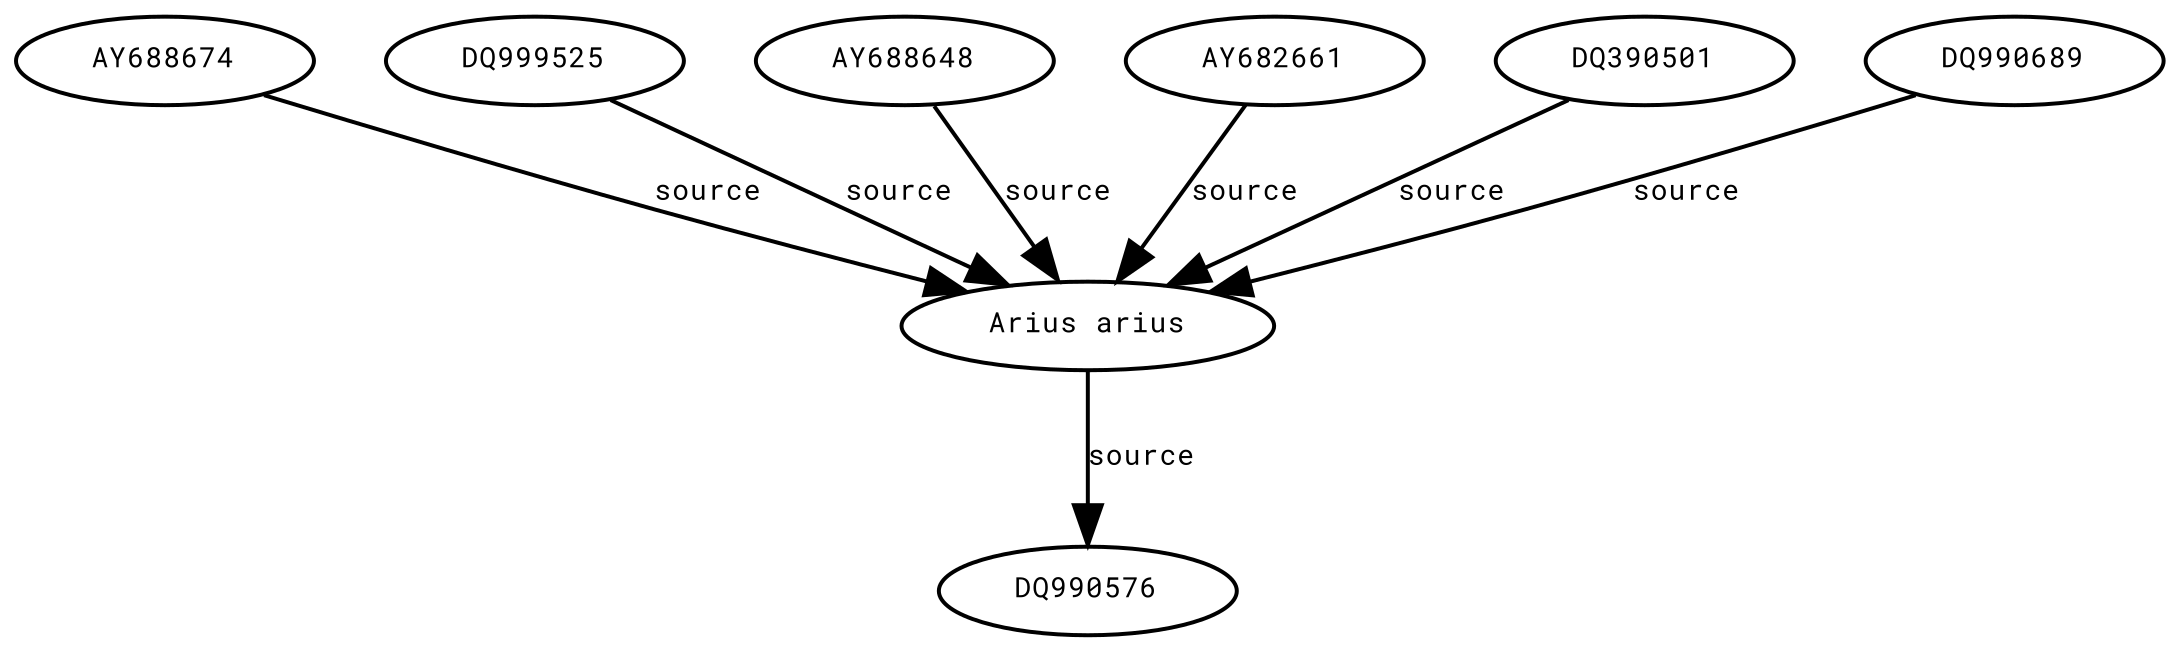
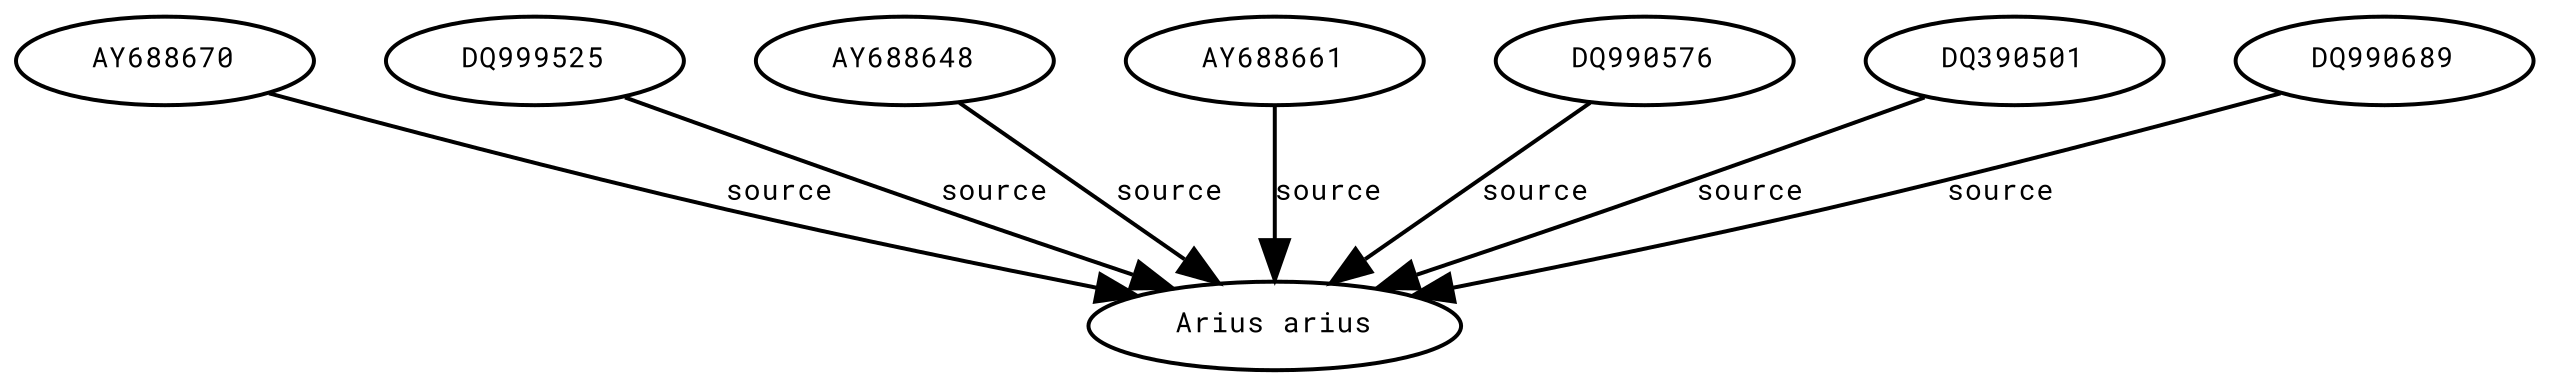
node "AY688674": label "AY688674" -> "AY688670"
node "AY682661": label "AY682661" -> "AY688661"
edge "Arius arius" -> "DQ990576": reversed
